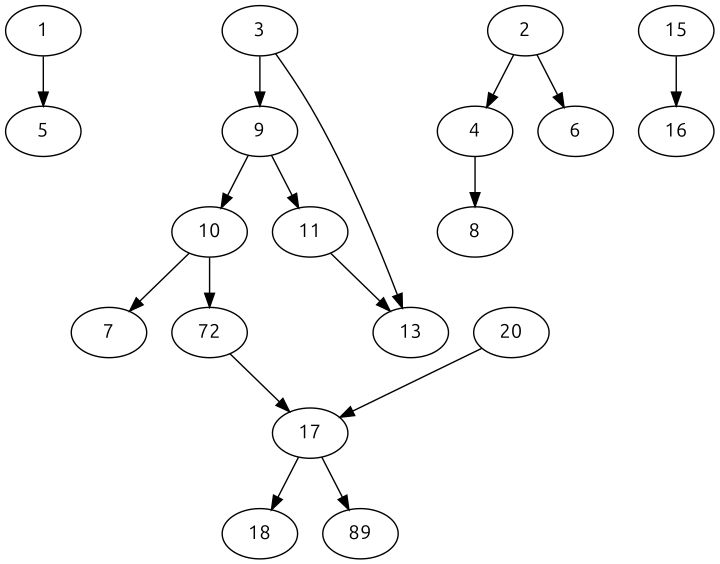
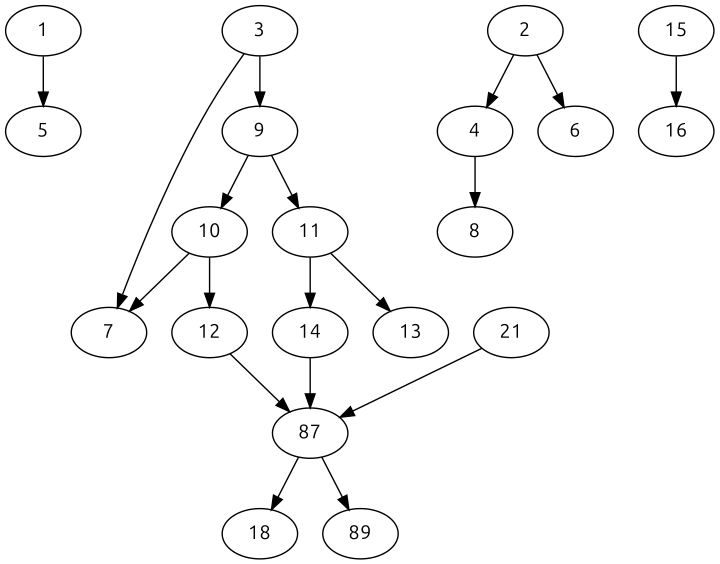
edge "3" -> "13": now "3" -> "7"
node "72": label "72" -> "12"
node "14": added
node "20": label "20" -> "21"
node "17": label "17" -> "87"
